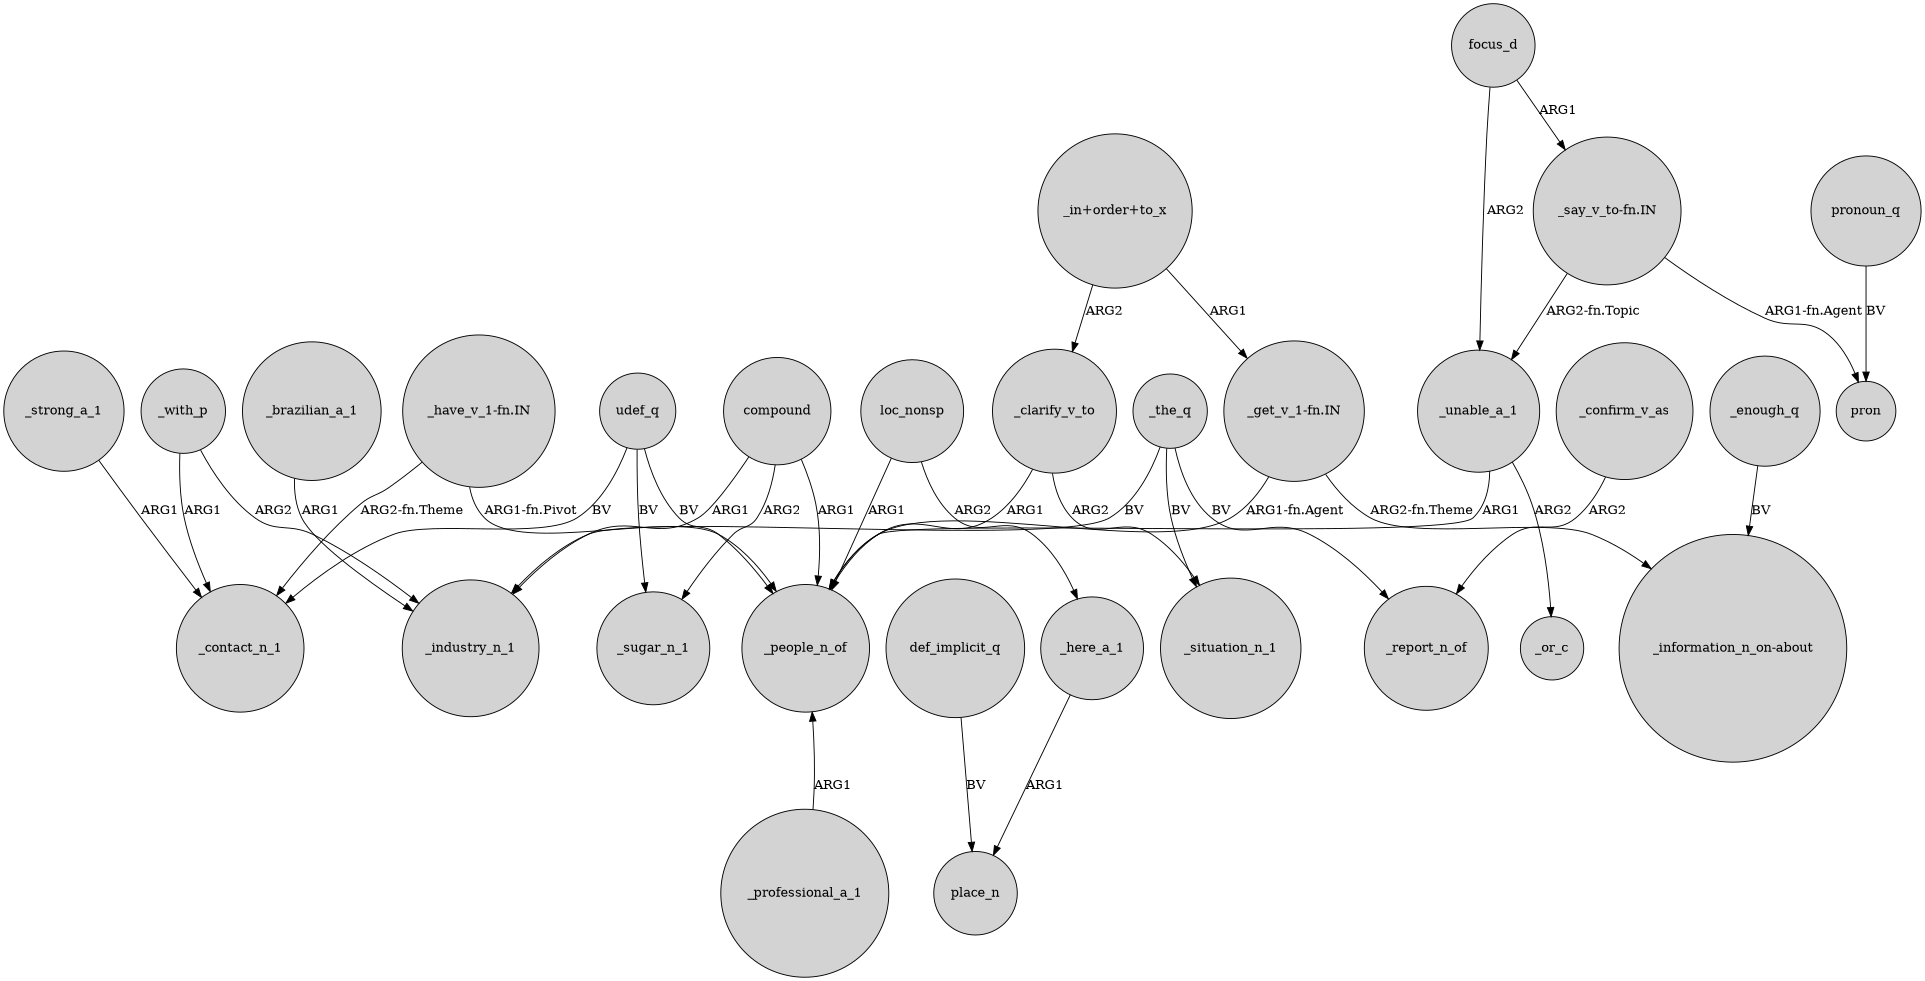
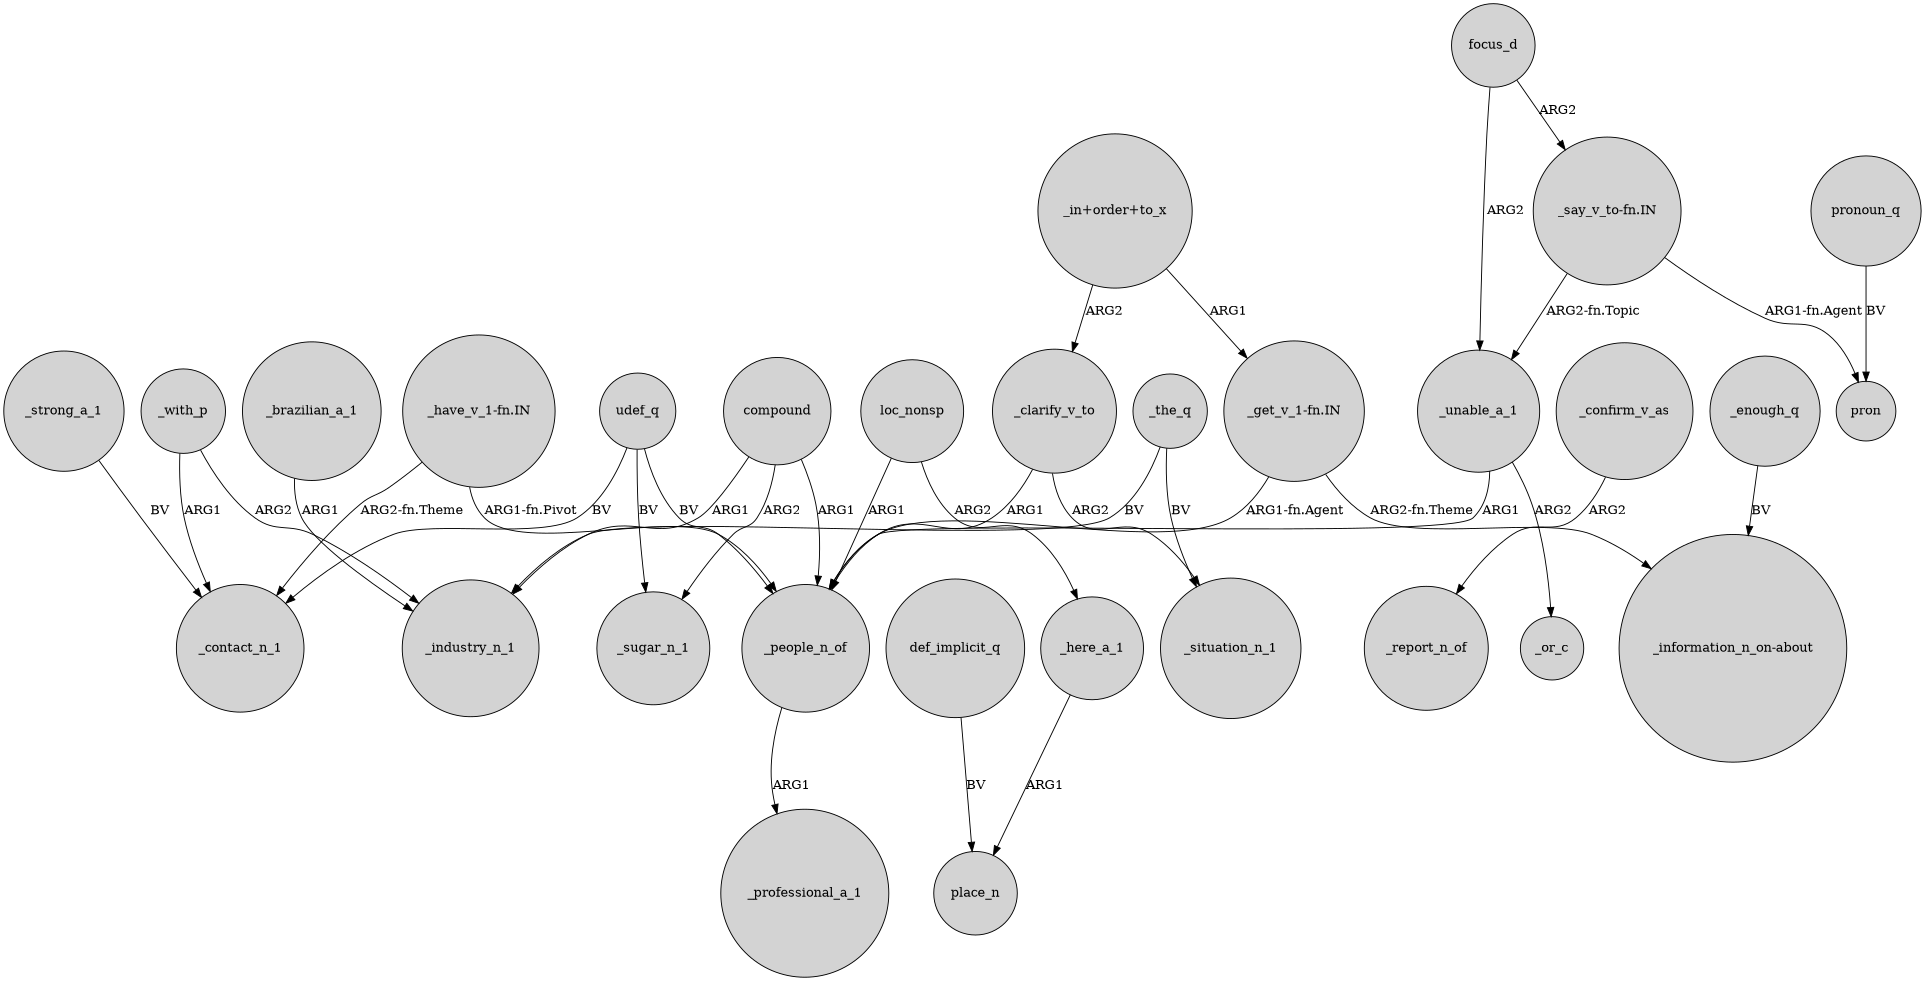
edge "focus_d" -> "_say_v_to-fn.IN": label "ARG1" -> "ARG2"
edge "_strong_a_1" -> "_contact_n_1": label "ARG1" -> "BV"
edge "_the_q" -> "_report_n_of": removed, label "BV"
edge "_professional_a_1" -> "_people_n_of": reversed
